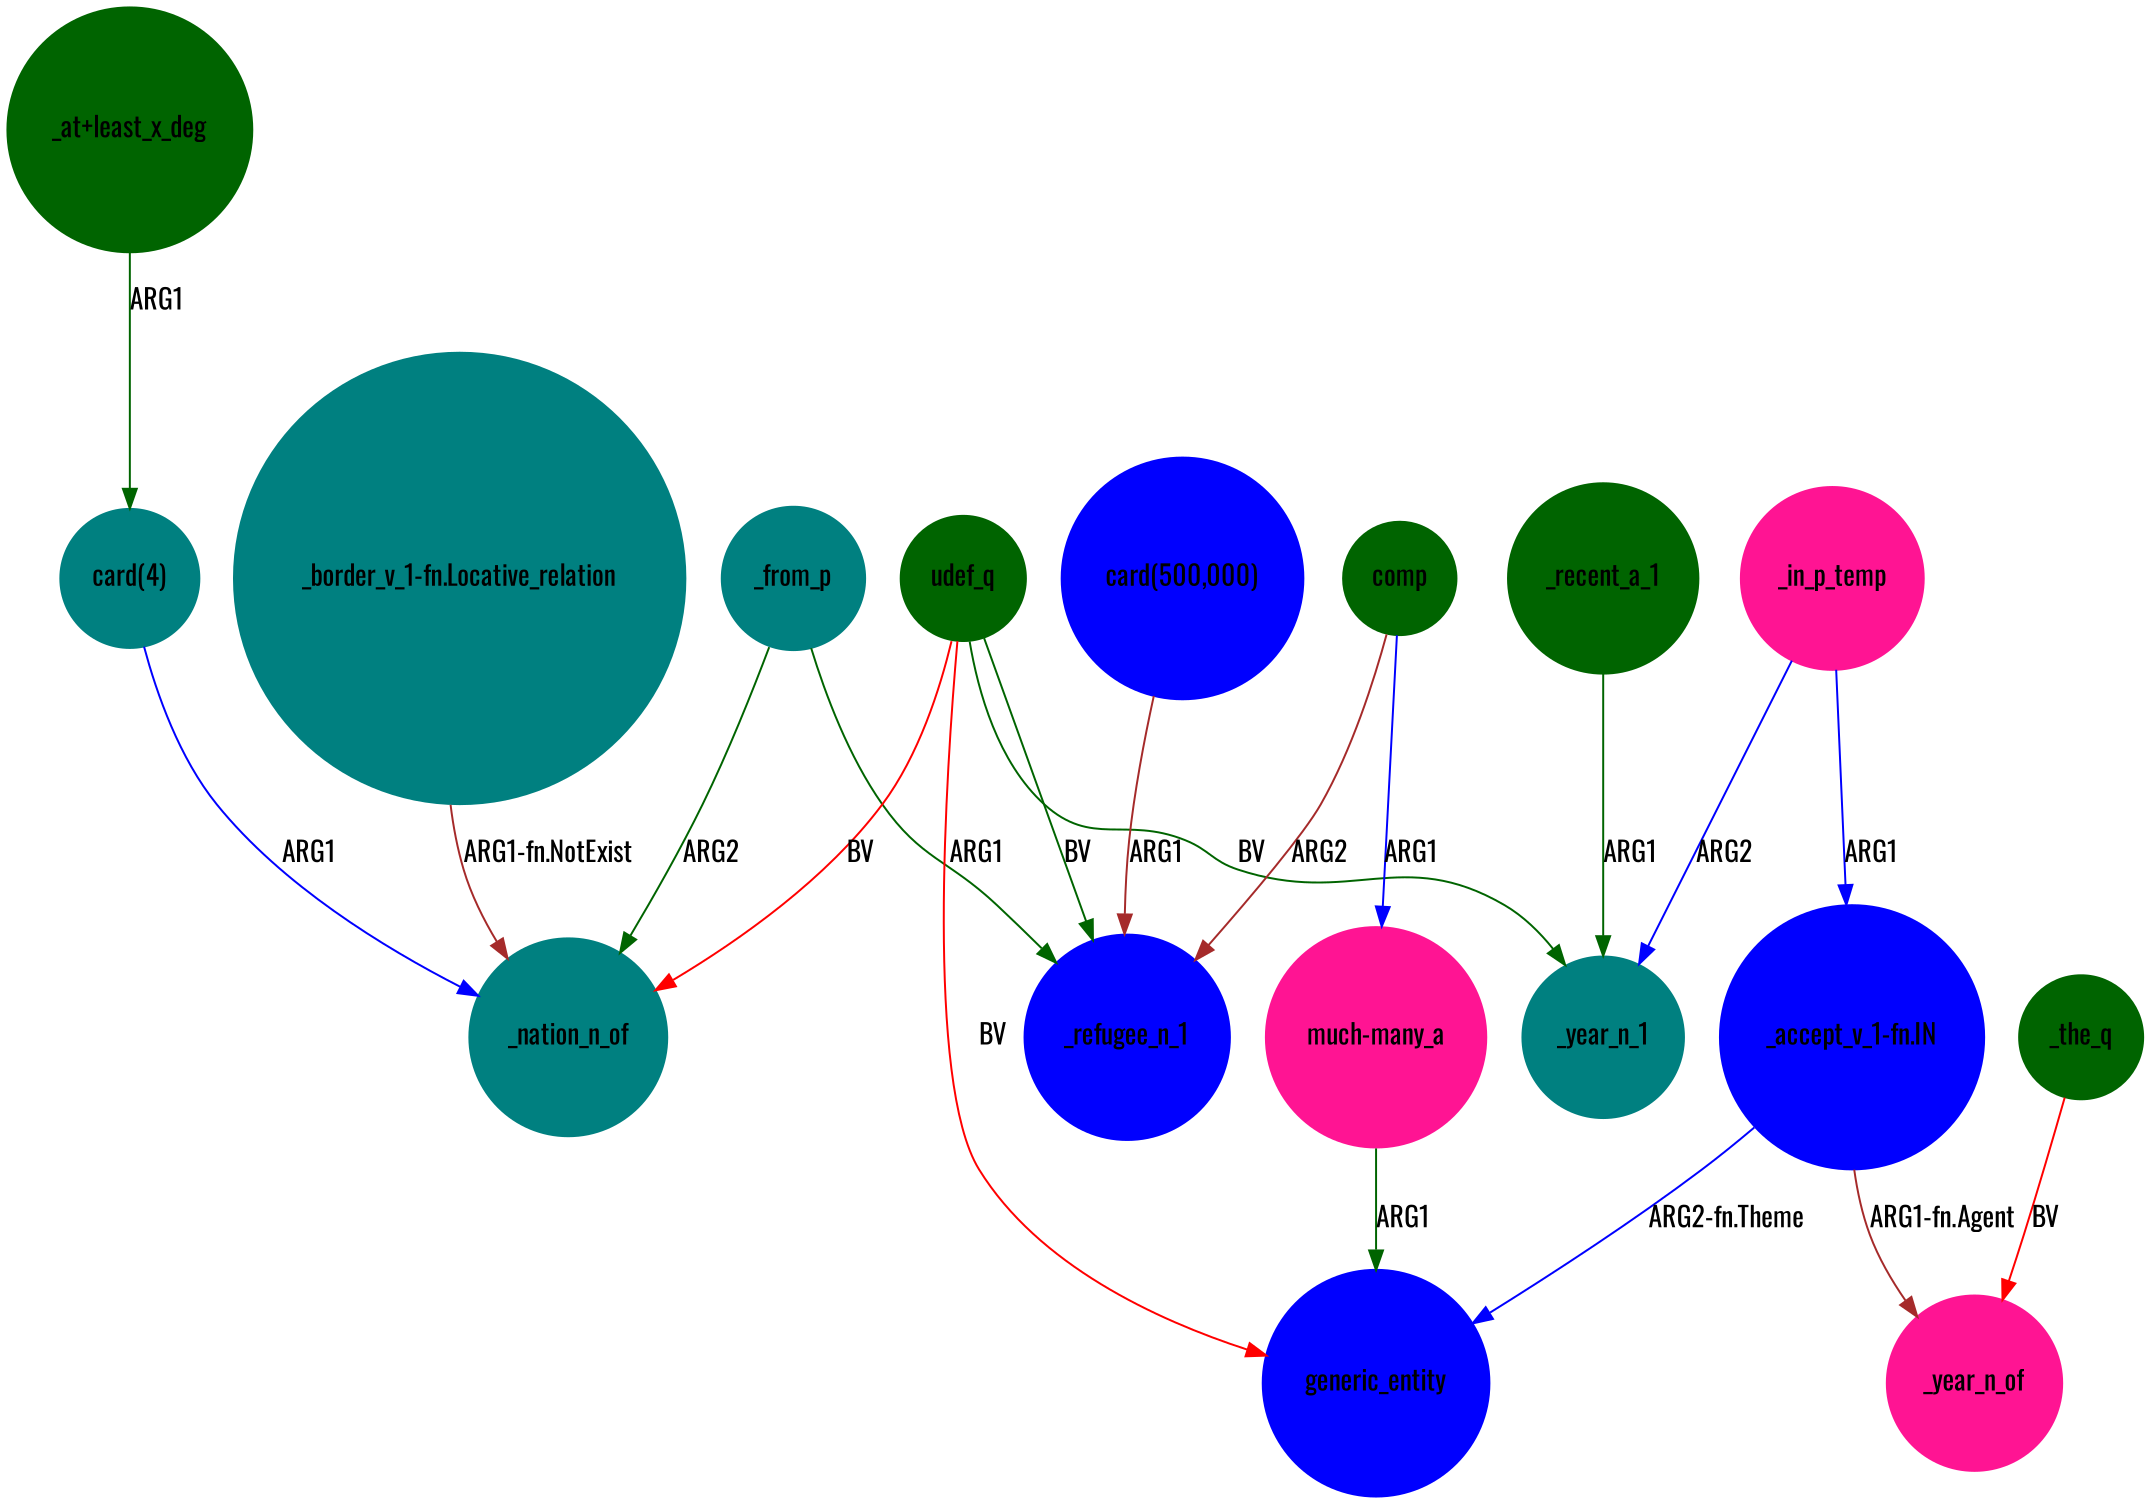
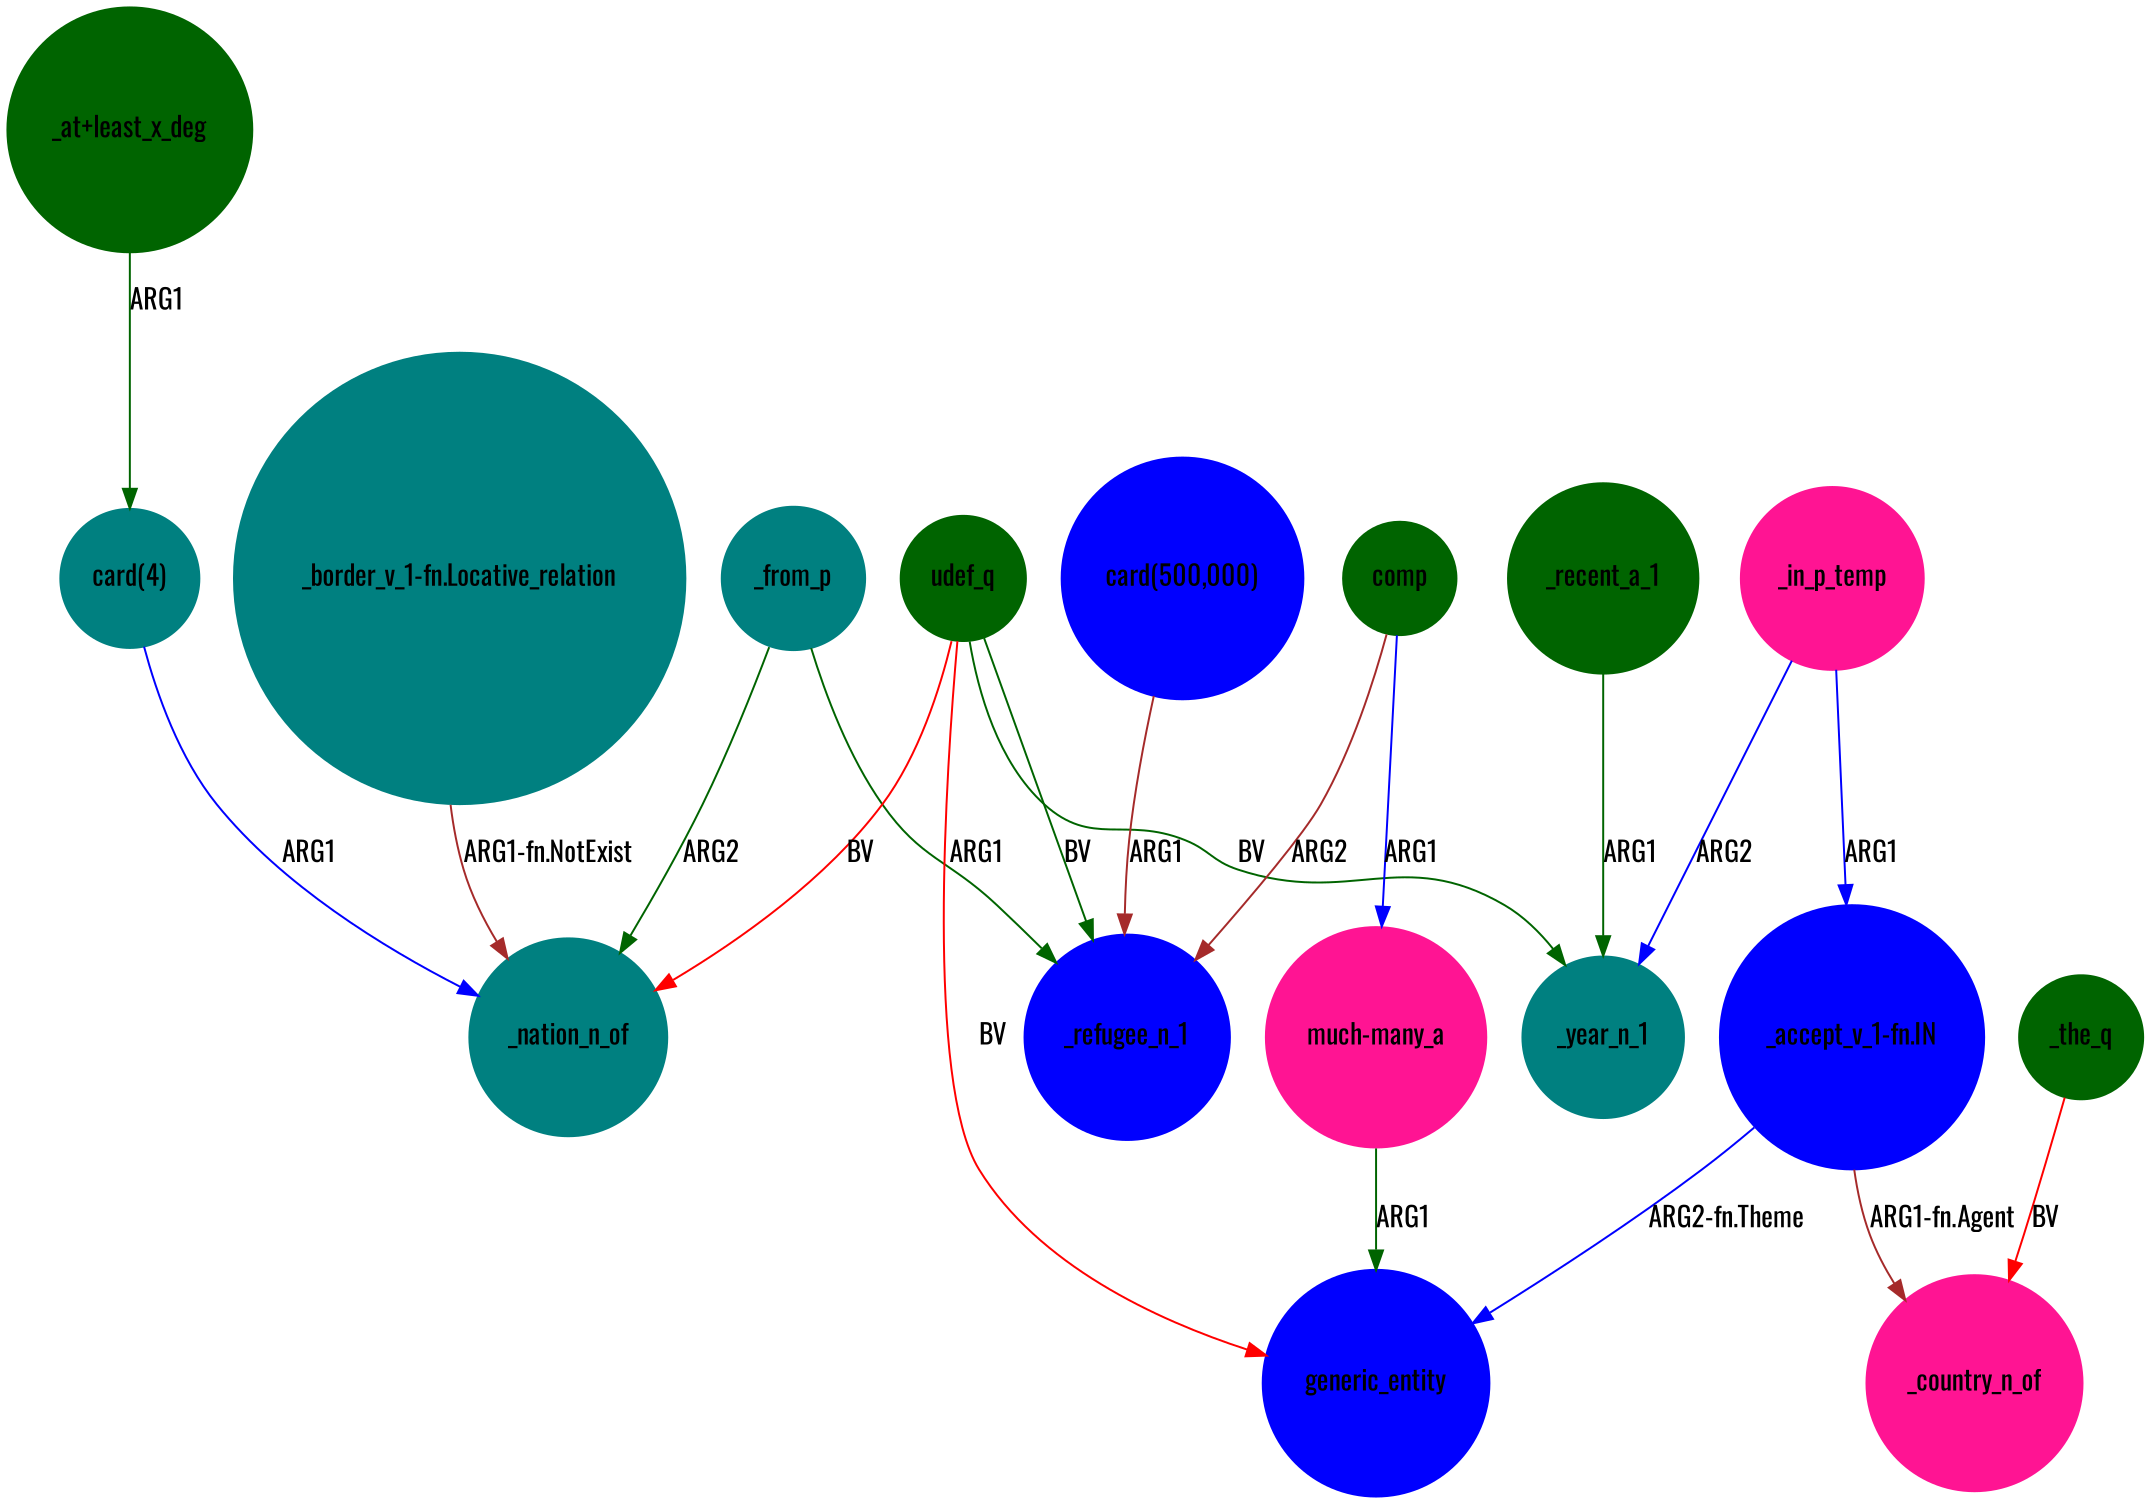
node "_year_n_of": label "_year_n_of" -> "_country_n_of"
